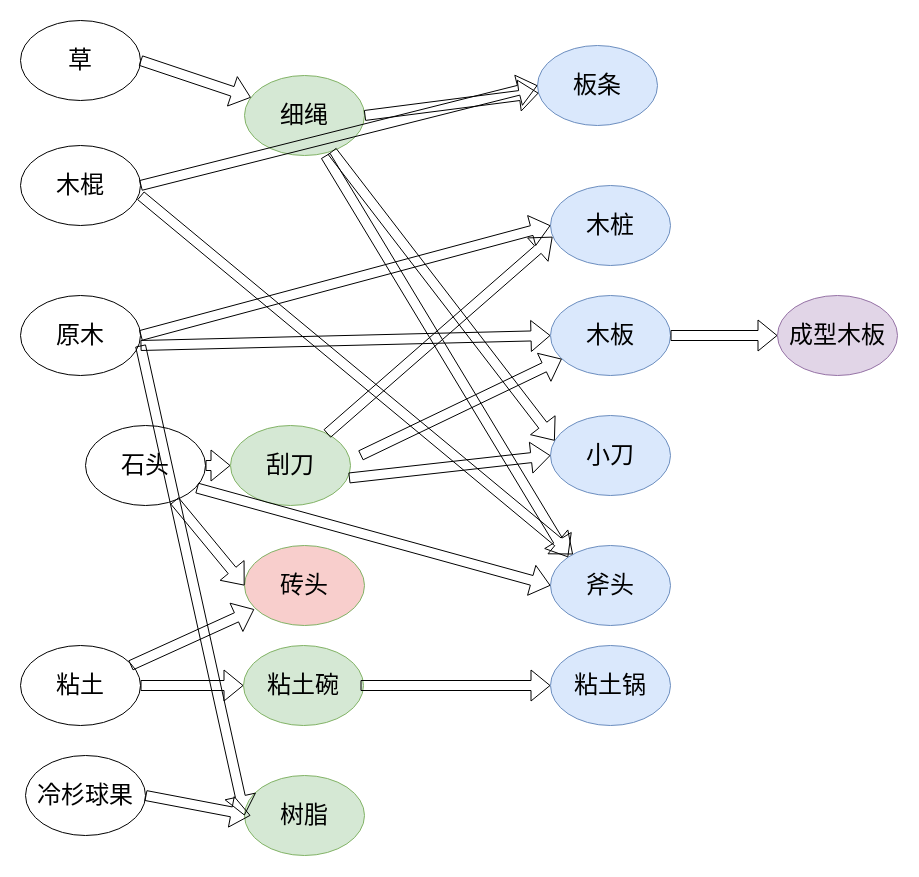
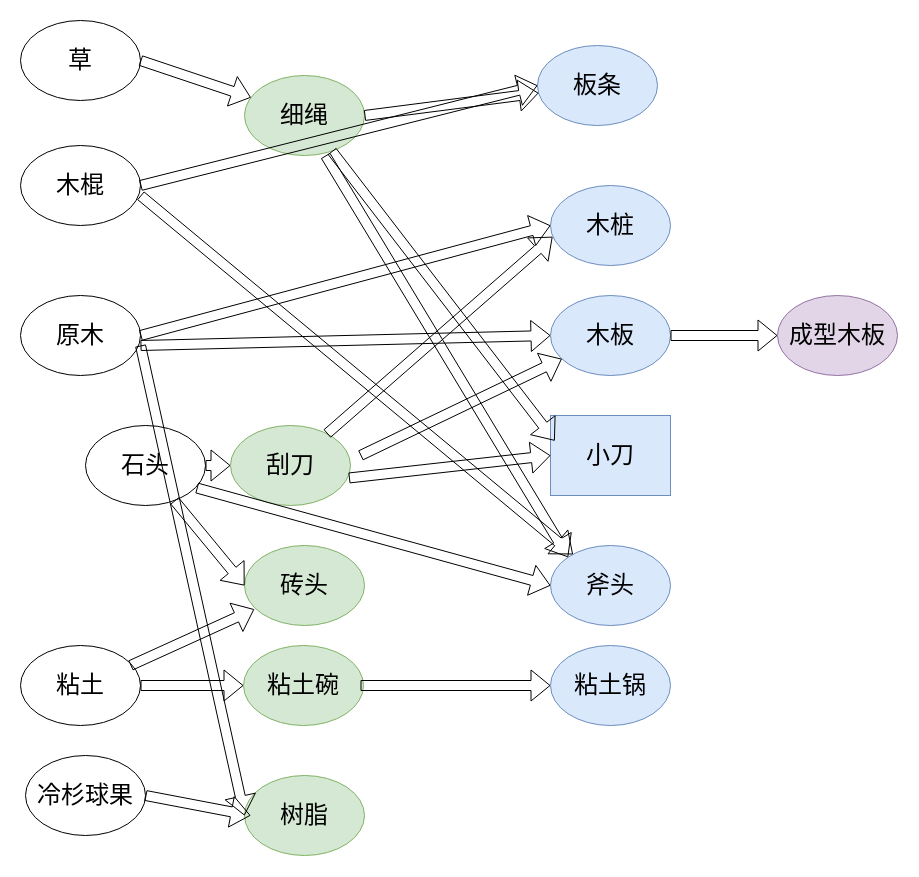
node "小刀": shape ellipse -> rectangle
node "砖头": fillcolor #f8cecc -> #d5e8d4
